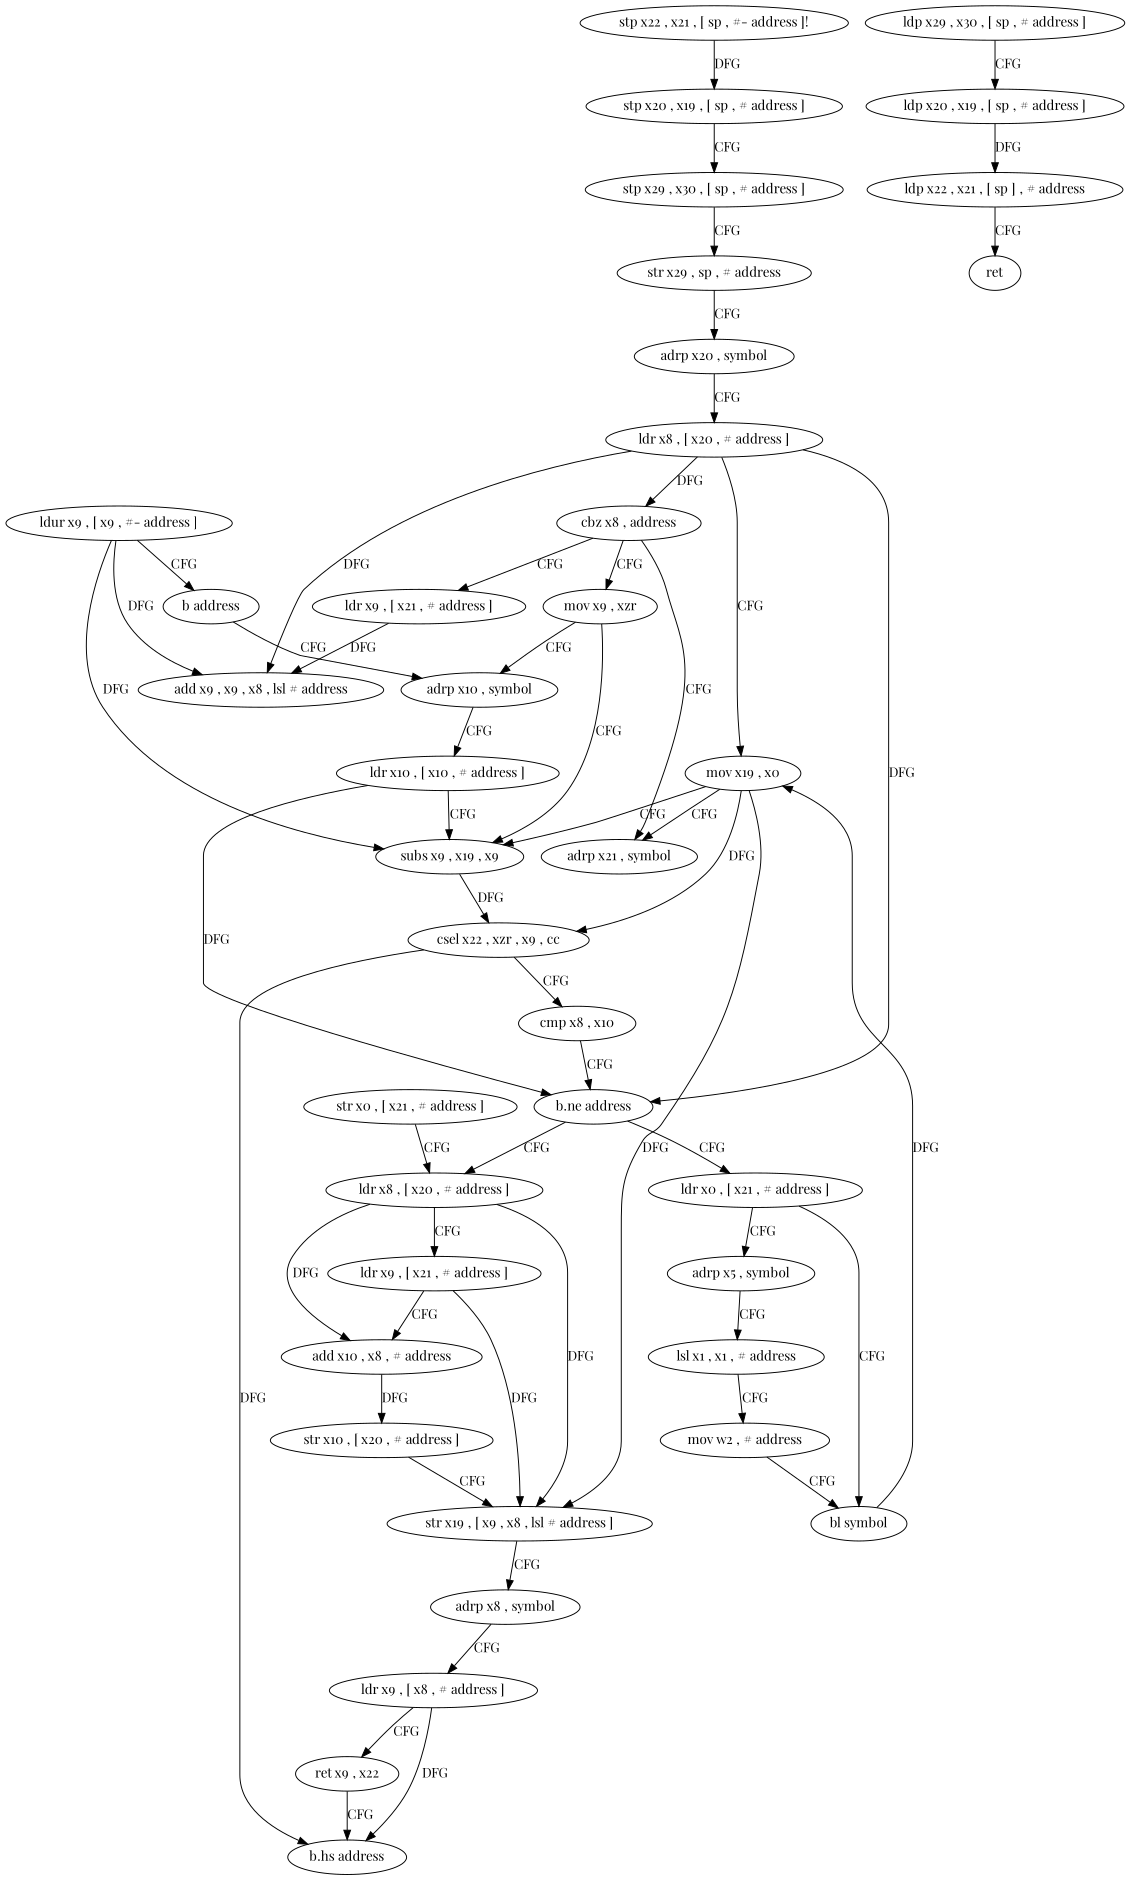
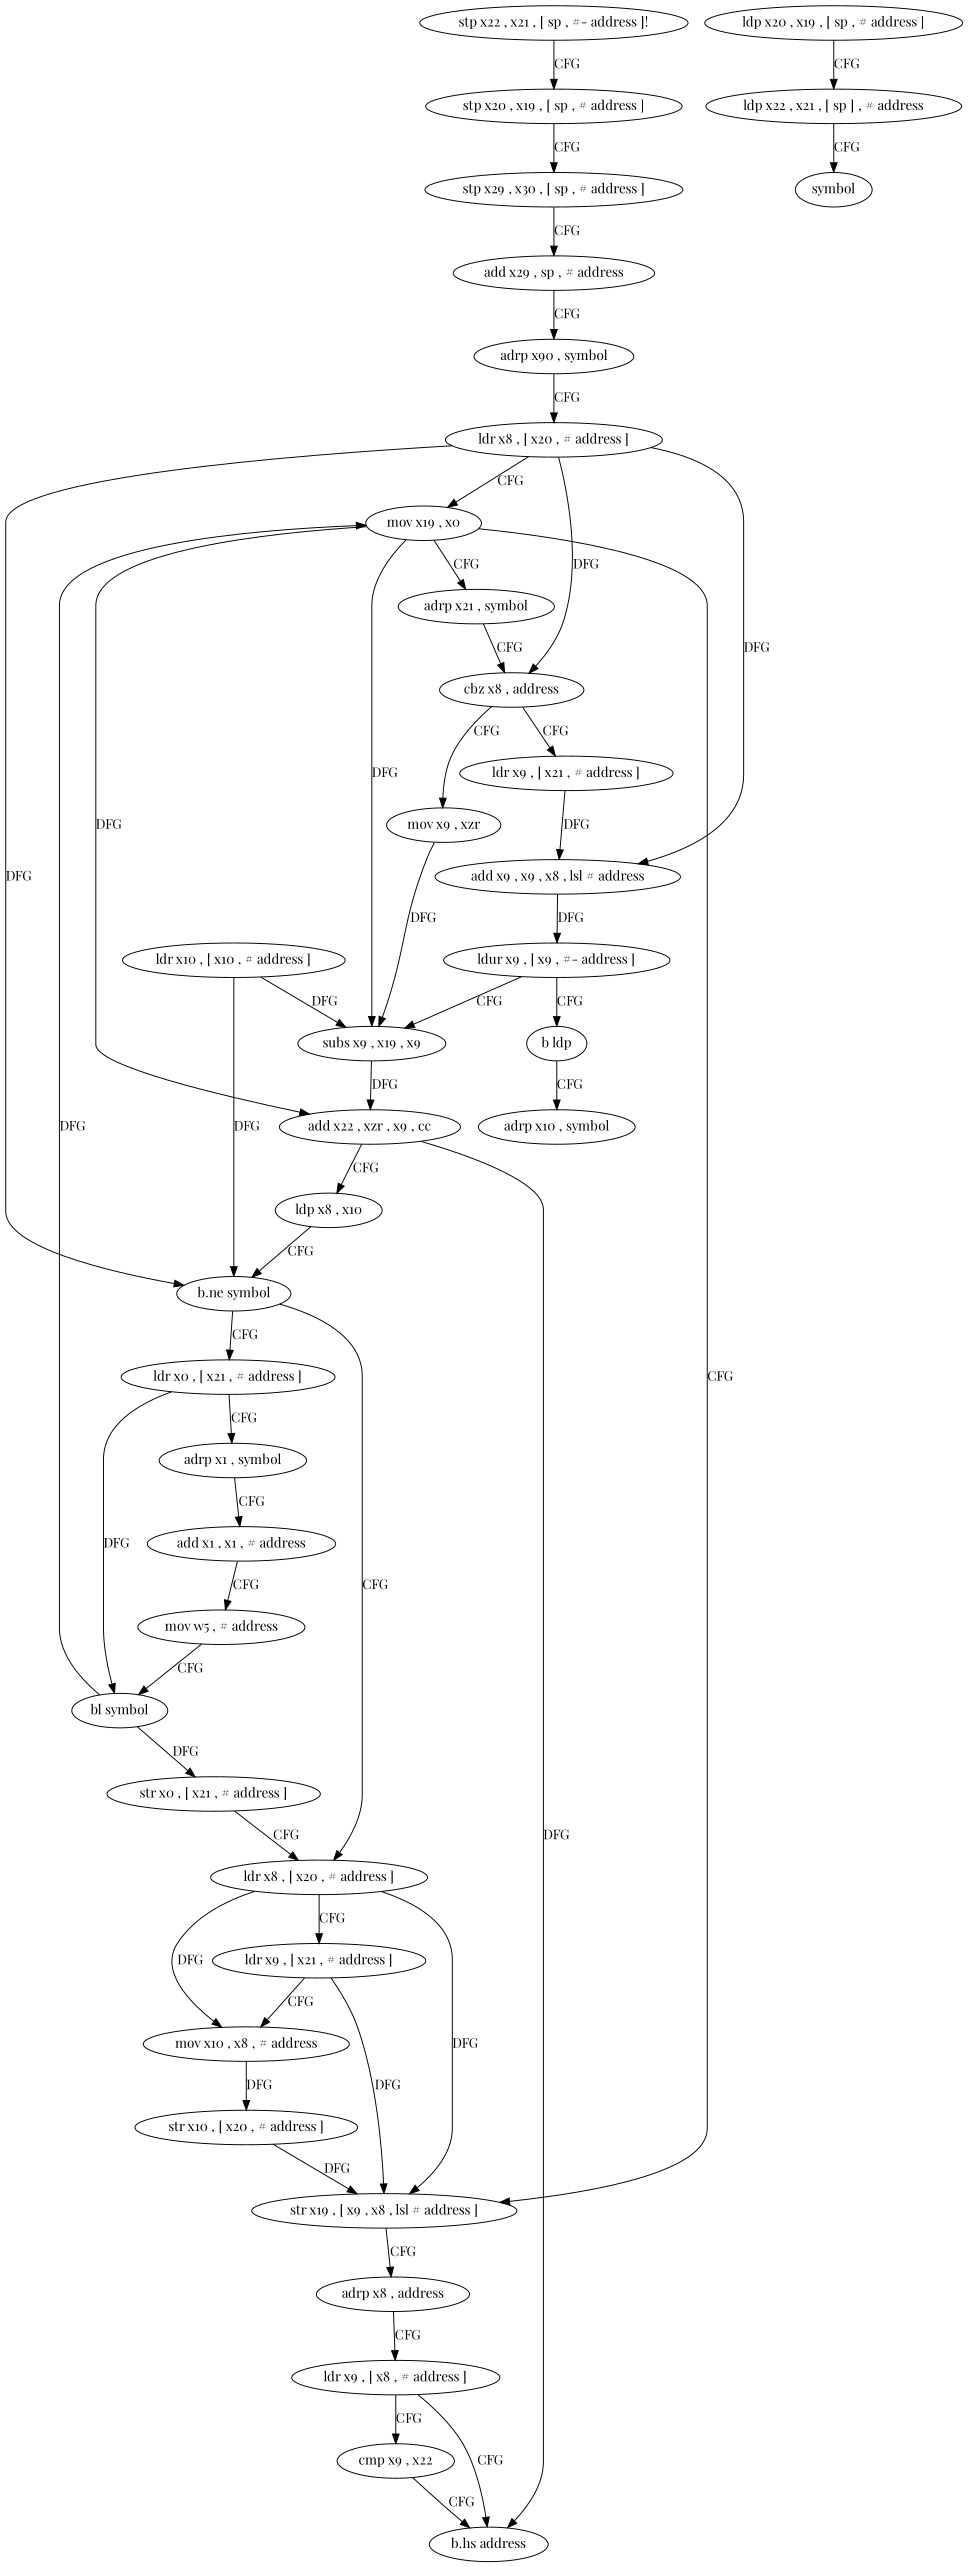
node "ldp x29 , x30 , [ sp , # address ]": removed
edge "stp x22 , x21 , [ sp , #- address ]!" -> "stp x20 , x19 , [ sp , # address ]": label "DFG" -> "CFG"
edge "ldp x20 , x19 , [ sp , # address ]" -> "ldp x22 , x21 , [ sp ] , # address": label "DFG" -> "CFG"
node "str x29 , sp , # address": label "str x29 , sp , # address" -> "add x29 , sp , # address"
node "ret": label "ret" -> "symbol"
node "adrp x20 , symbol": label "adrp x20 , symbol" -> "adrp x90 , symbol"
node "b address": label "b address" -> "b ldp"
edge "ldur x9 , [ x9 , #- address ]" -> "add x9 , x9 , x8 , lsl # address": reversed
edge "mov x9 , xzr" -> "adrp x10 , symbol": removed, label "CFG"
edge "cbz x8 , address" -> "adrp x21 , symbol": reversed
edge "ldur x9 , [ x9 , #- address ]" -> "subs x9 , x19 , x9": label "DFG" -> "CFG"
edge "adrp x10 , symbol" -> "ldr x10 , [ x10 , # address ]": removed, label "CFG"
edge "mov x9 , xzr" -> "subs x9 , x19 , x9": label "CFG" -> "DFG"
edge "ldr x10 , [ x10 , # address ]" -> "subs x9 , x19 , x9": label "CFG" -> "DFG"
edge "mov x19 , x0" -> "subs x9 , x19 , x9": label "CFG" -> "DFG"
node "csel x22 , xzr , x9 , cc": label "csel x22 , xzr , x9 , cc" -> "add x22 , xzr , x9 , cc"
node "cmp x8 , x10": label "cmp x8 , x10" -> "ldp x8 , x10"
node "b.ne address": label "b.ne address" -> "b.ne symbol"
edge "mov x19 , x0" -> "str x19 , [ x9 , x8 , lsl # address ]": label "DFG" -> "CFG"
node "adrp x5 , symbol": label "adrp x5 , symbol" -> "adrp x1 , symbol"
node "add x10 , x8 , # address": label "add x10 , x8 , # address" -> "mov x10 , x8 , # address"
node "lsl x1 , x1 , # address": label "lsl x1 , x1 , # address" -> "add x1 , x1 , # address"
edge "ldr x0 , [ x21 , # address ]" -> "bl symbol": label "CFG" -> "DFG"
node "mov w2 , # address": label "mov w2 , # address" -> "mov w5 , # address"
edge "str x10 , [ x20 , # address ]" -> "str x19 , [ x9 , x8 , lsl # address ]": label "CFG" -> "DFG"
node "adrp x8 , symbol": label "adrp x8 , symbol" -> "adrp x8 , address"
edge "bl symbol" -> "str x0 , [ x21 , # address ]": added, label "DFG"
node "ret x9 , x22": label "ret x9 , x22" -> "cmp x9 , x22"
edge "ldr x9 , [ x8 , # address ]" -> "b.hs address": label "DFG" -> "CFG"
